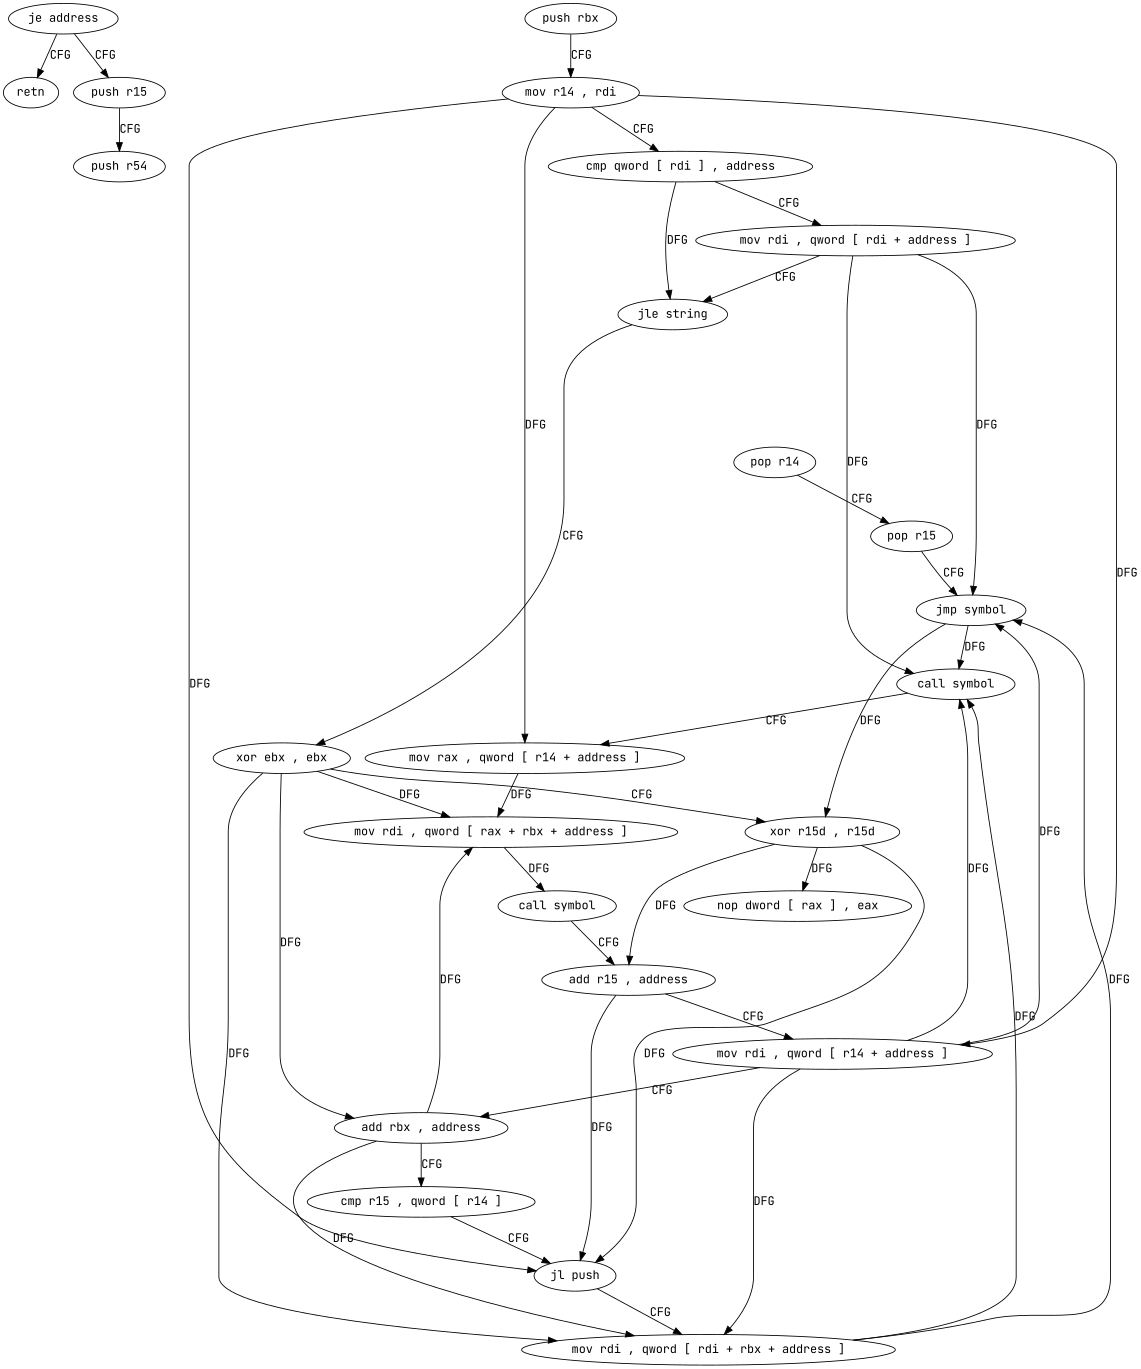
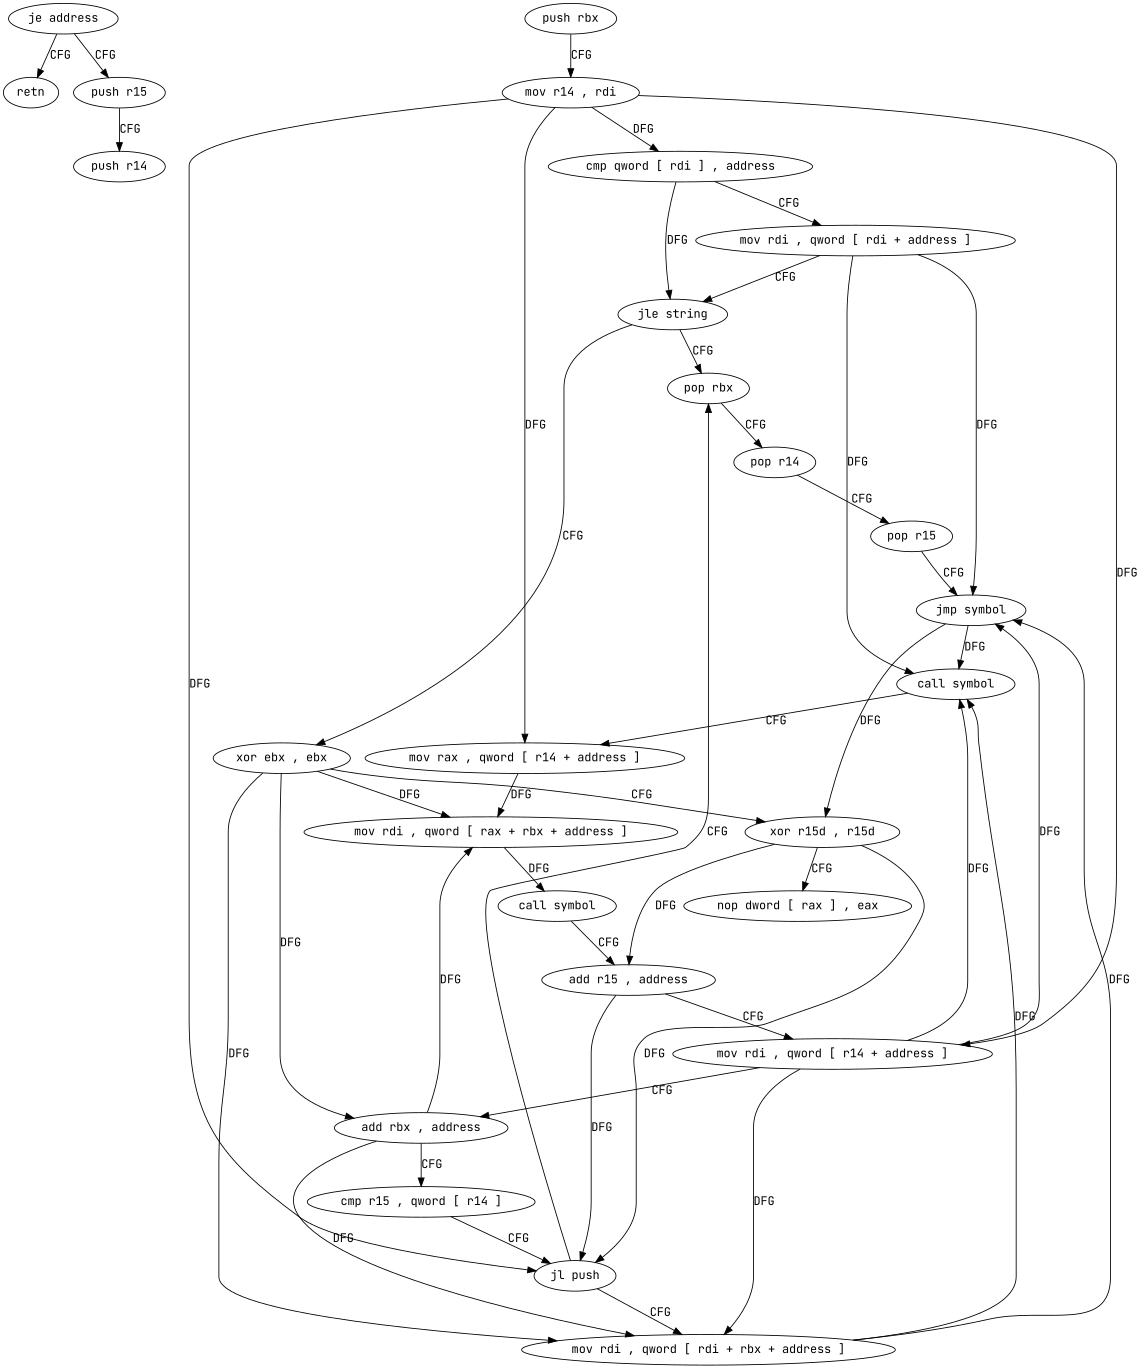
edge "mov r14 , rdi" -> "cmp qword [ rdi ] , address": label "CFG" -> "DFG"
node "push r54": label "push r54" -> "push r14"
node "pop rbx": added
edge "xor r15d , r15d" -> "nop dword [ rax ] , eax": label "DFG" -> "CFG"
